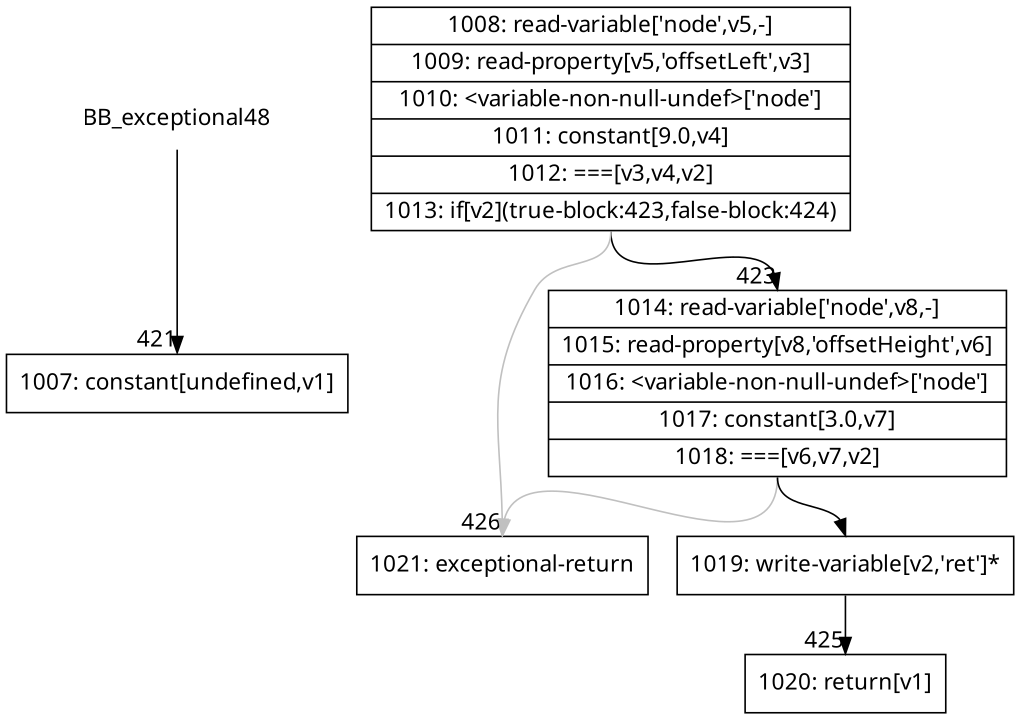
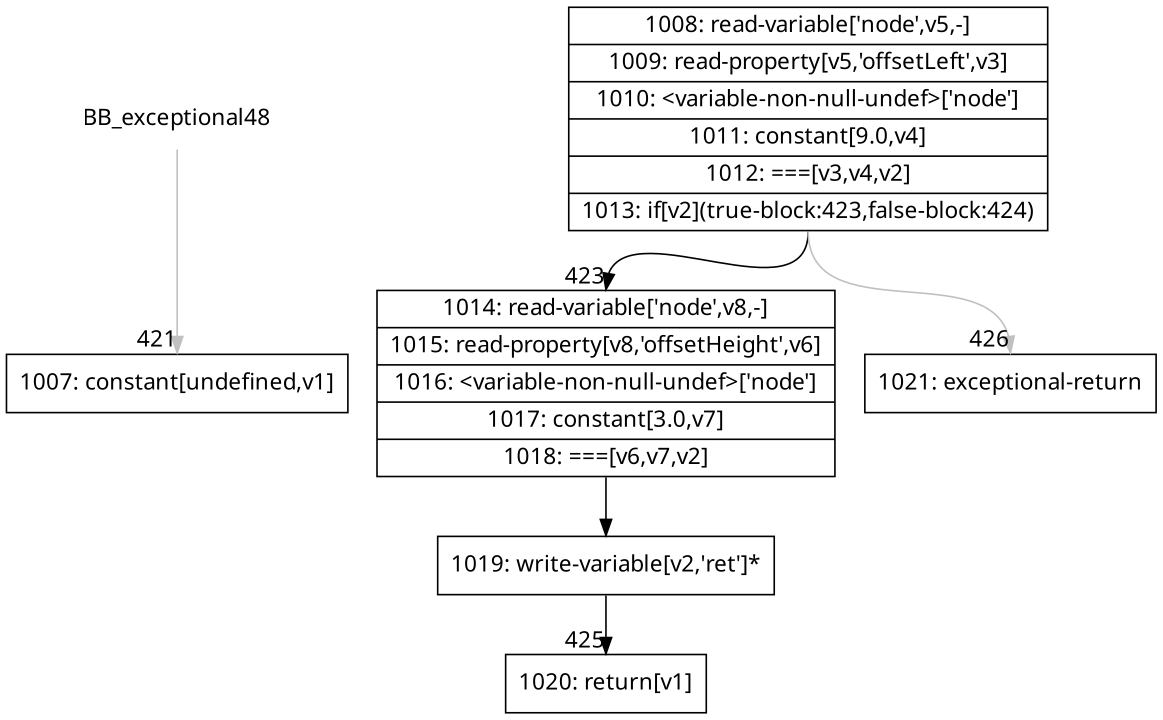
edge "BB_exceptional48" -> "1007: constant[undefined,v1]": color black -> gray
edge "1014: read-variable['node',v8,-]" -> "1021: exceptional-return": removed
